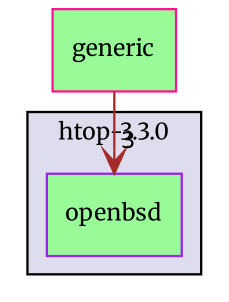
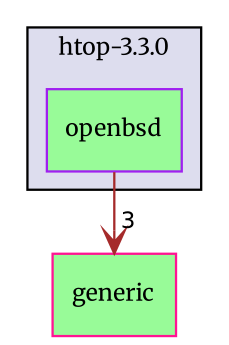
edge "generic" -> "openbsd": reversed
